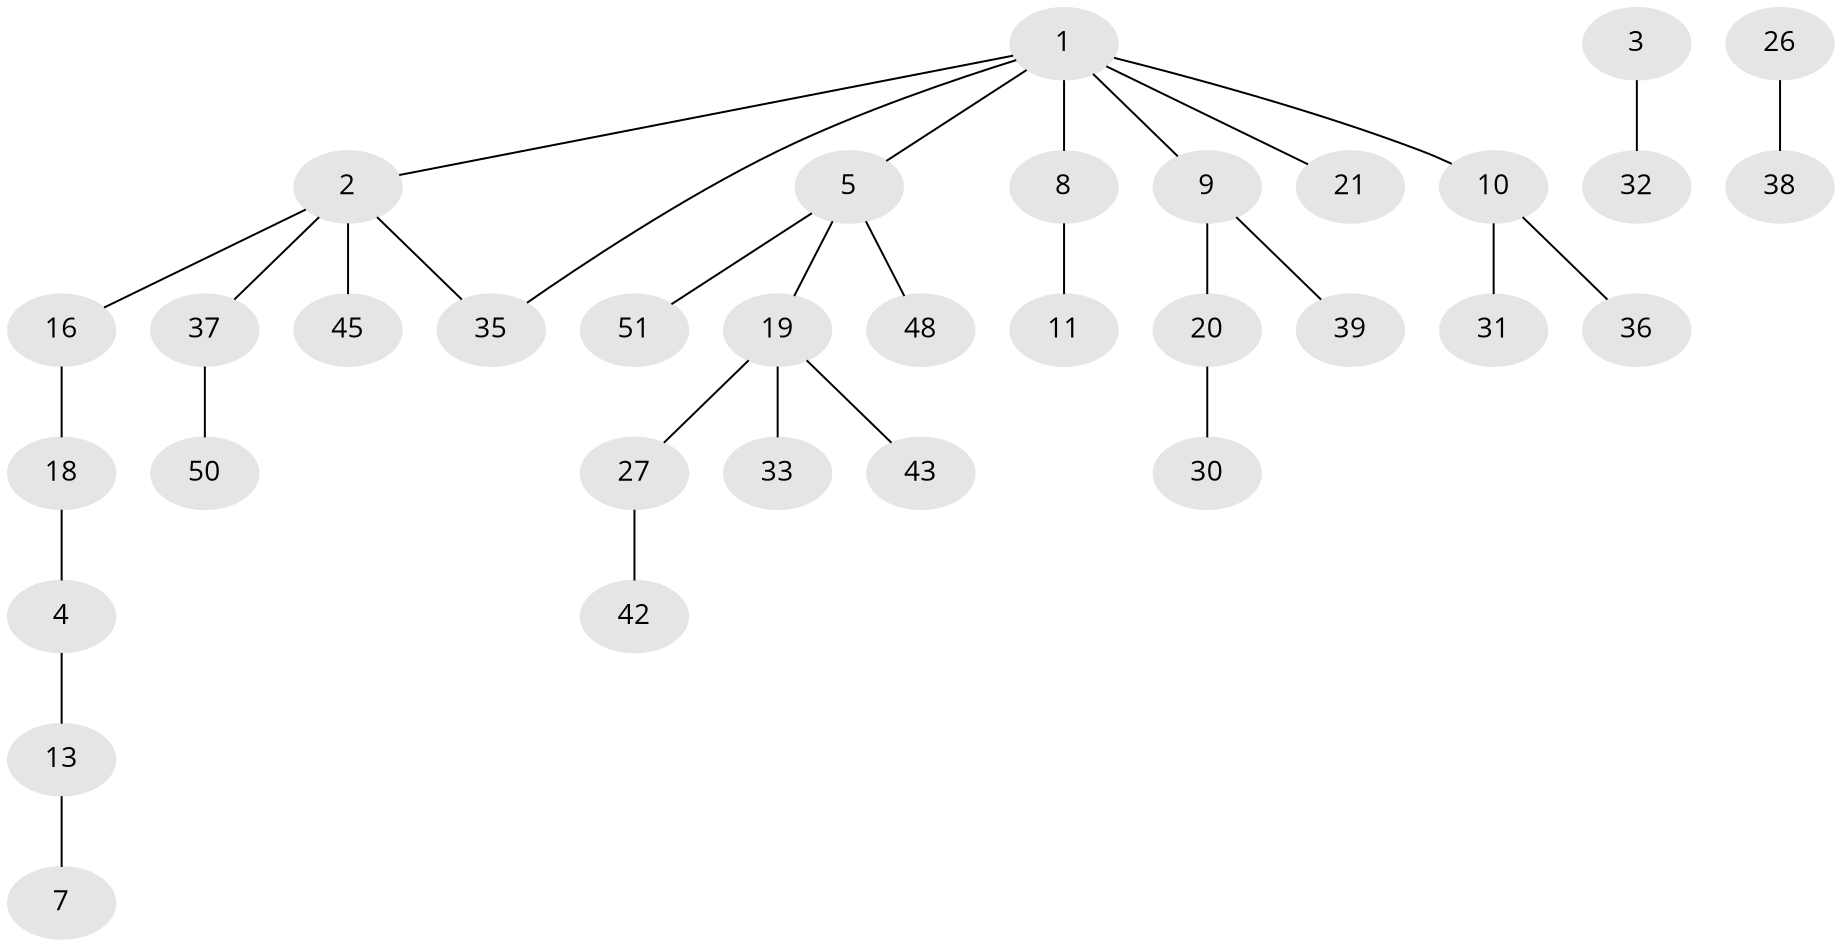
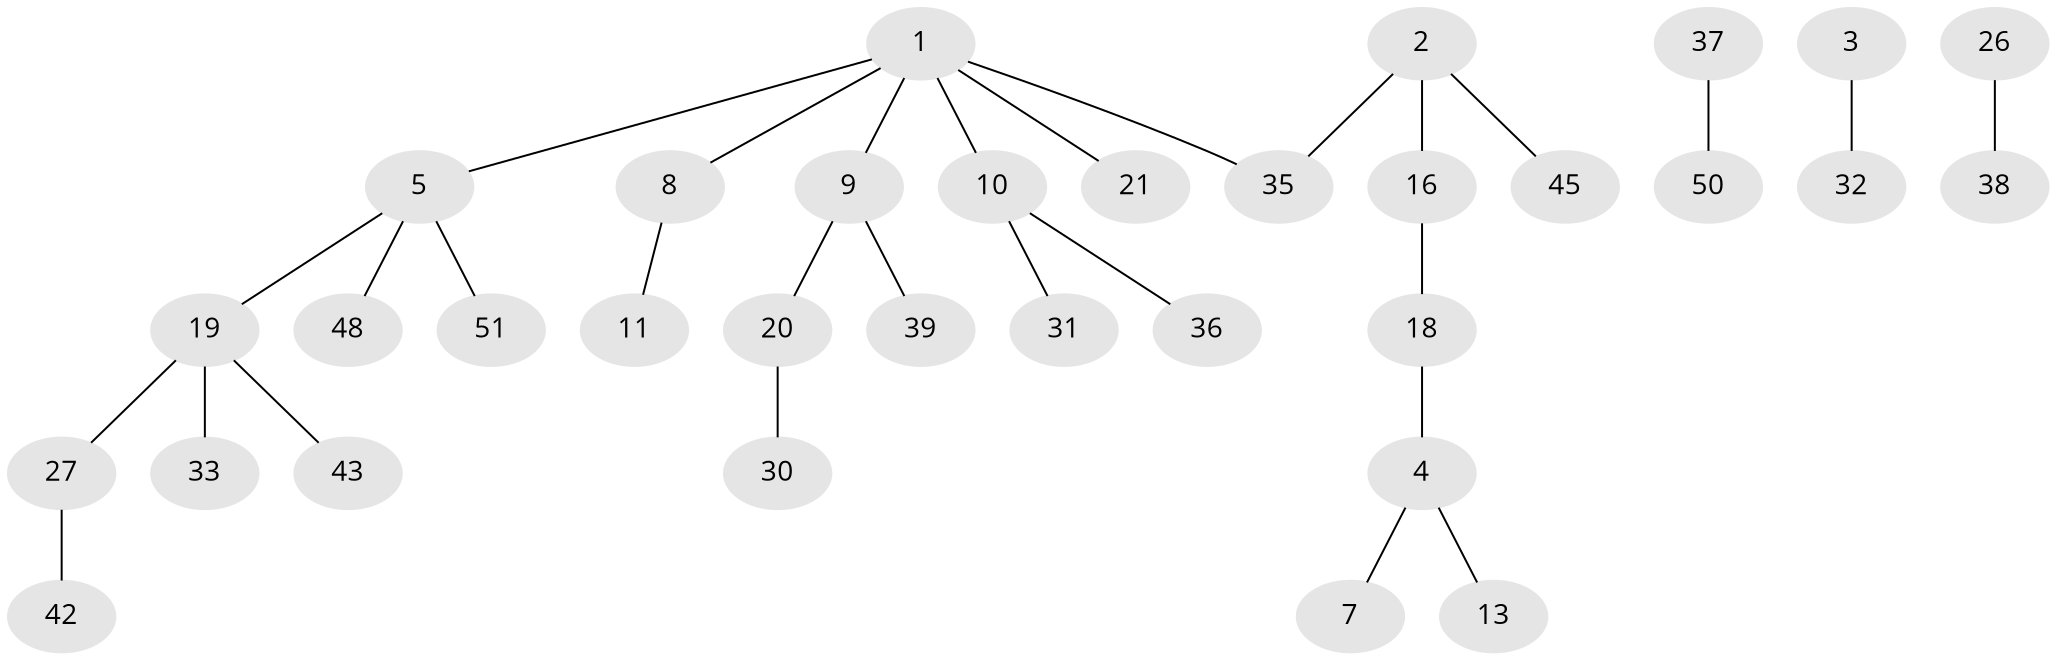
edge "1" -- "2": removed
edge "2" -- "37": removed
edge "13" -- "7": now "4" -- "7"
